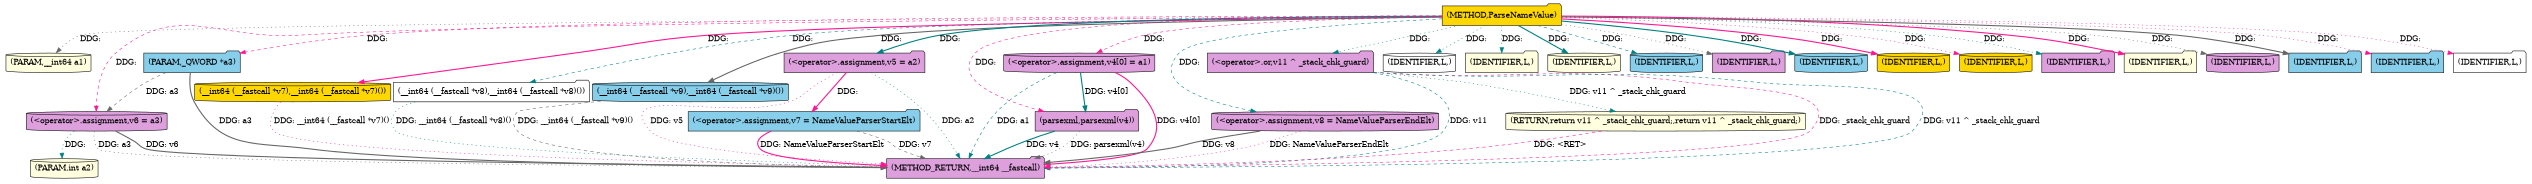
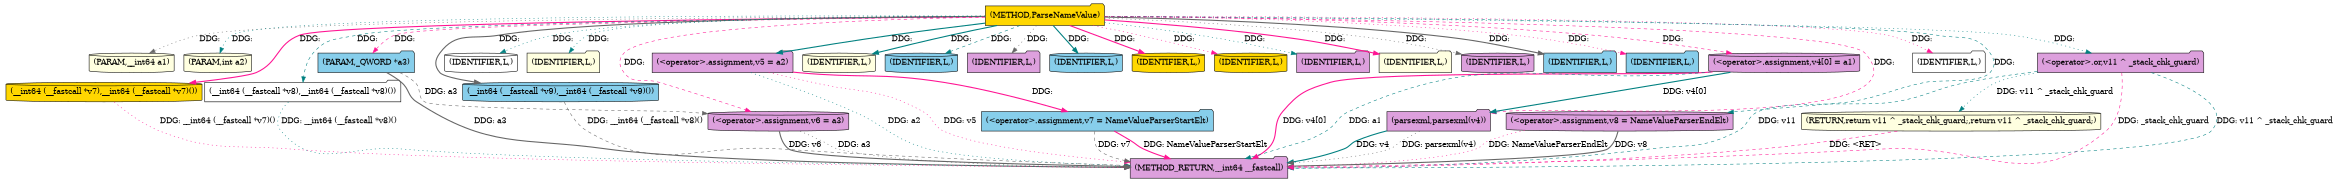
edge "(__int64 (__fastcall *v9),__int64 (__fastcall *v9)())" -> "(METHOD_RETURN,__int64 __fastcall)": label "DDG: __int64 (__fastcall *v9)()" -> "DDG: __int64 (__fastcall *v8)()"
edge "(<operator>.assignment,v6 = a3)" -> "(PARAM,int a2)": now "(METHOD,ParseNameValue)" -> "(PARAM,int a2)"
